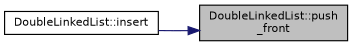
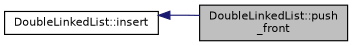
edge "DoubleLinkedList::insert" -> "DoubleLinkedList::push _front": reversed
